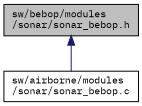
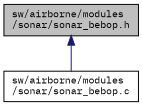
node "sw/bebop/modules /sonar/sonar_bebop.h": label "sw/bebop/modules /sonar/sonar_bebop.h" -> "sw/airborne/modules /sonar/sonar_bebop.h"
